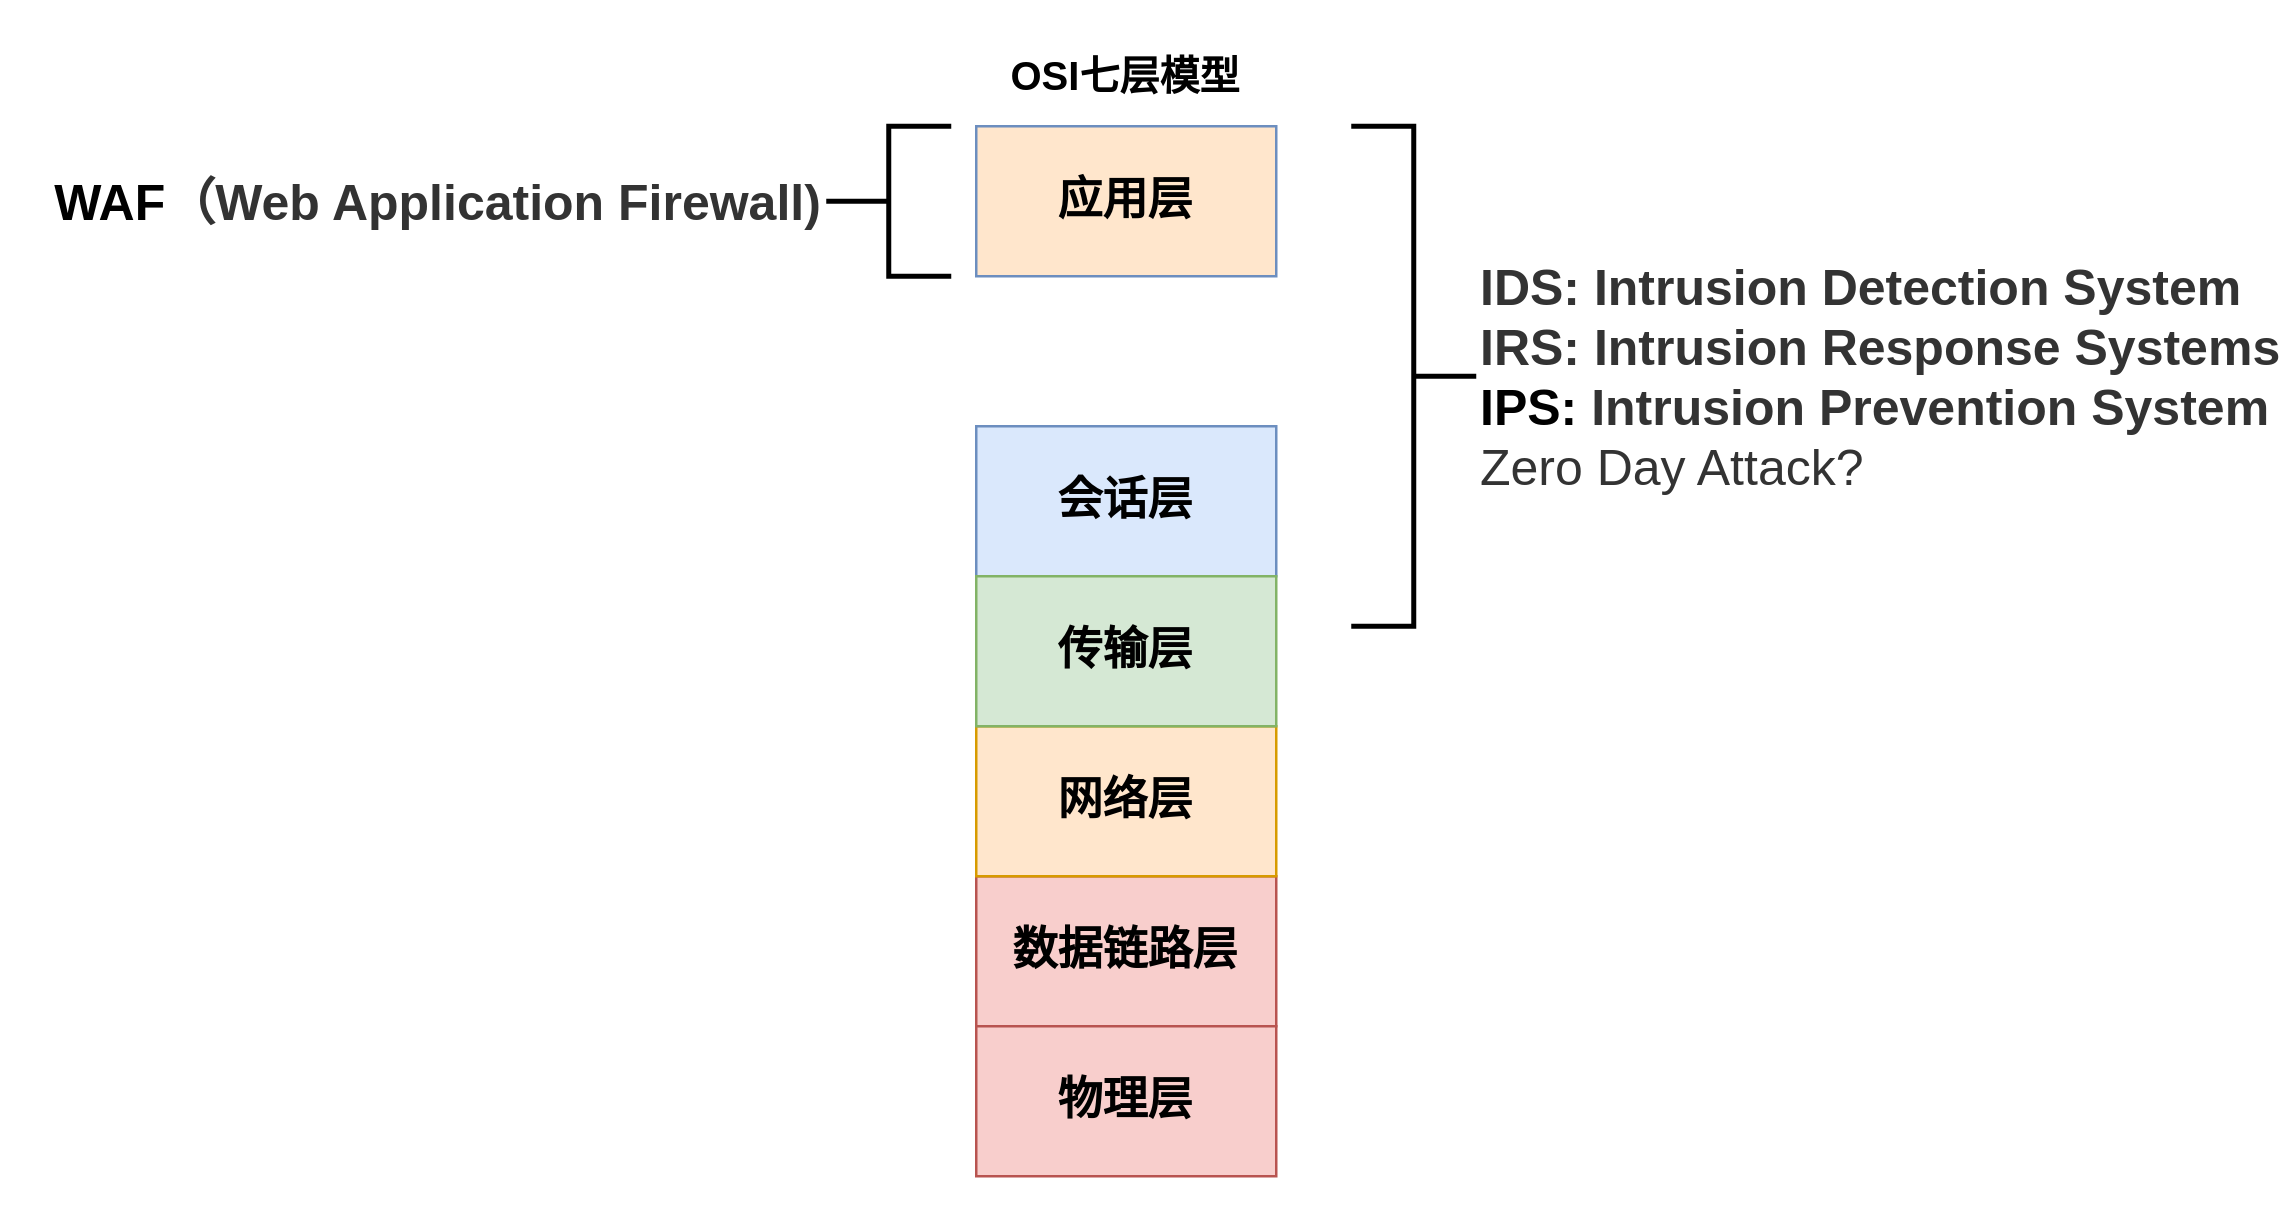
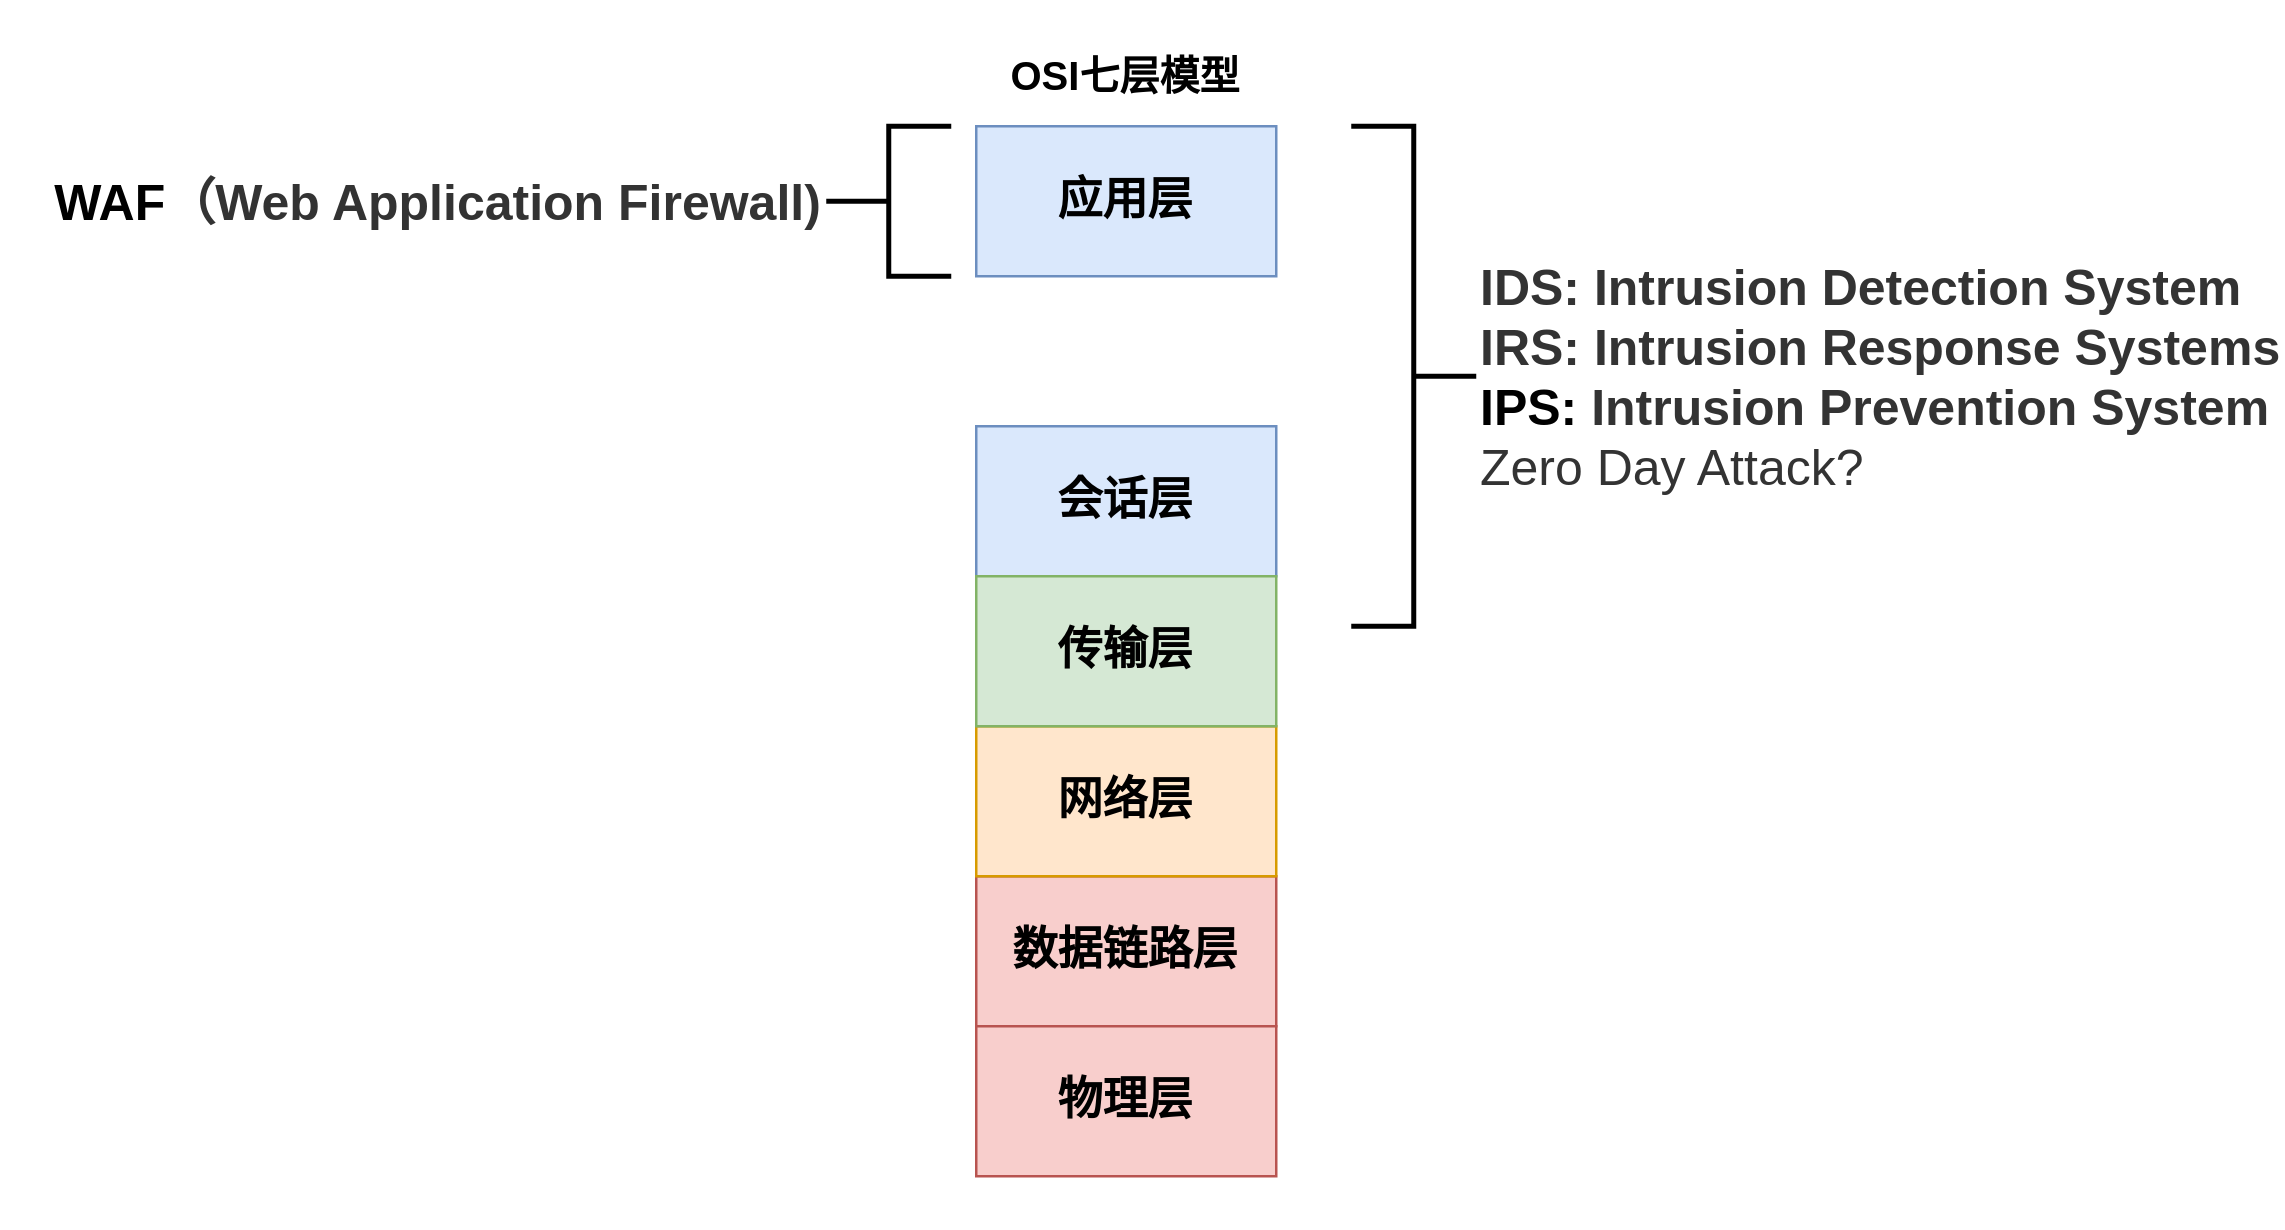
node "应用层": fillcolor #ffe6cc -> #dae8fc
